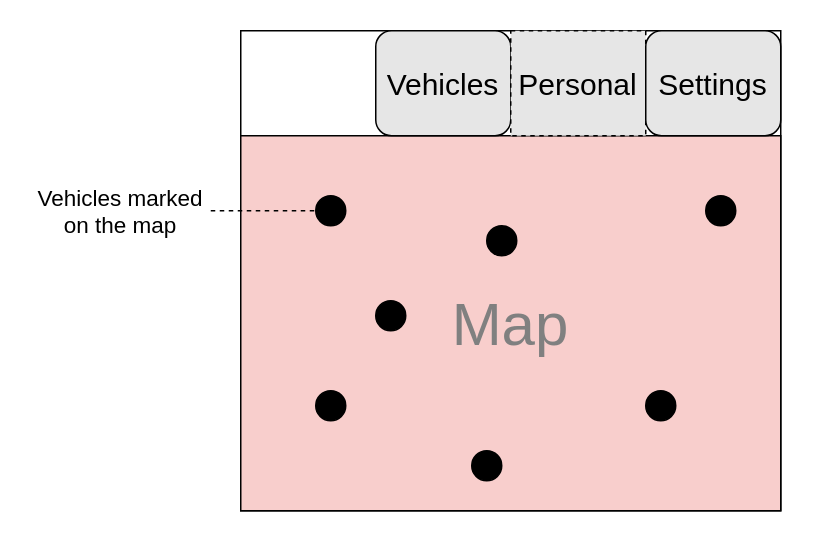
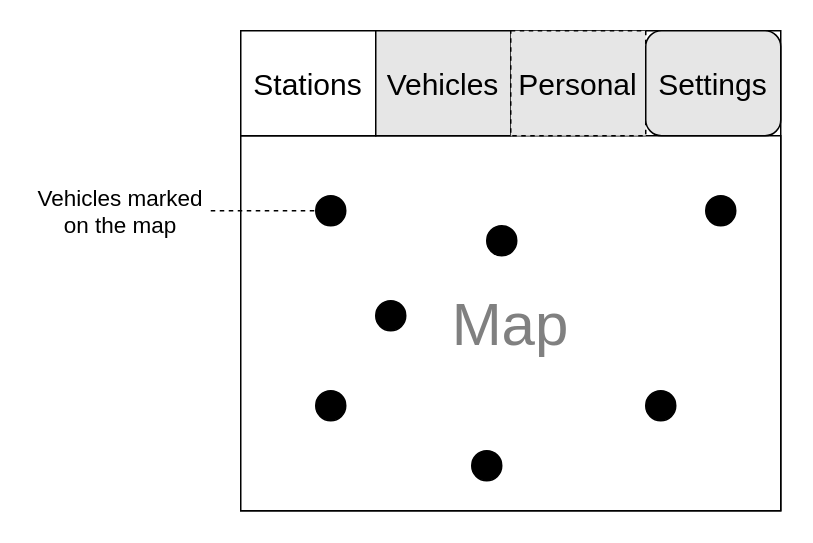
node "Stations": added
node "Vehicles": shape rounded rectangle -> rectangle
node "Map": fillcolor #f8cecc -> #ffffff
